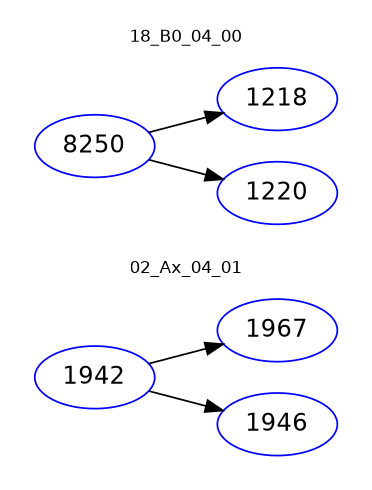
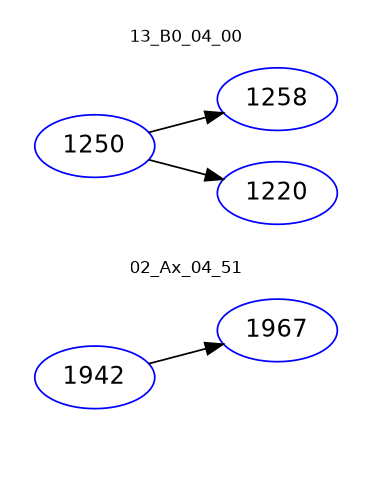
cluster "18_B0_04_00": label "18_B0_04_00" -> "13_B0_04_00"
node "1218": label "1218" -> "1258"
node "8250": label "8250" -> "1250"
cluster "02_Ax_04_01": label "02_Ax_04_01" -> "02_Ax_04_51"
node "1946": removed
